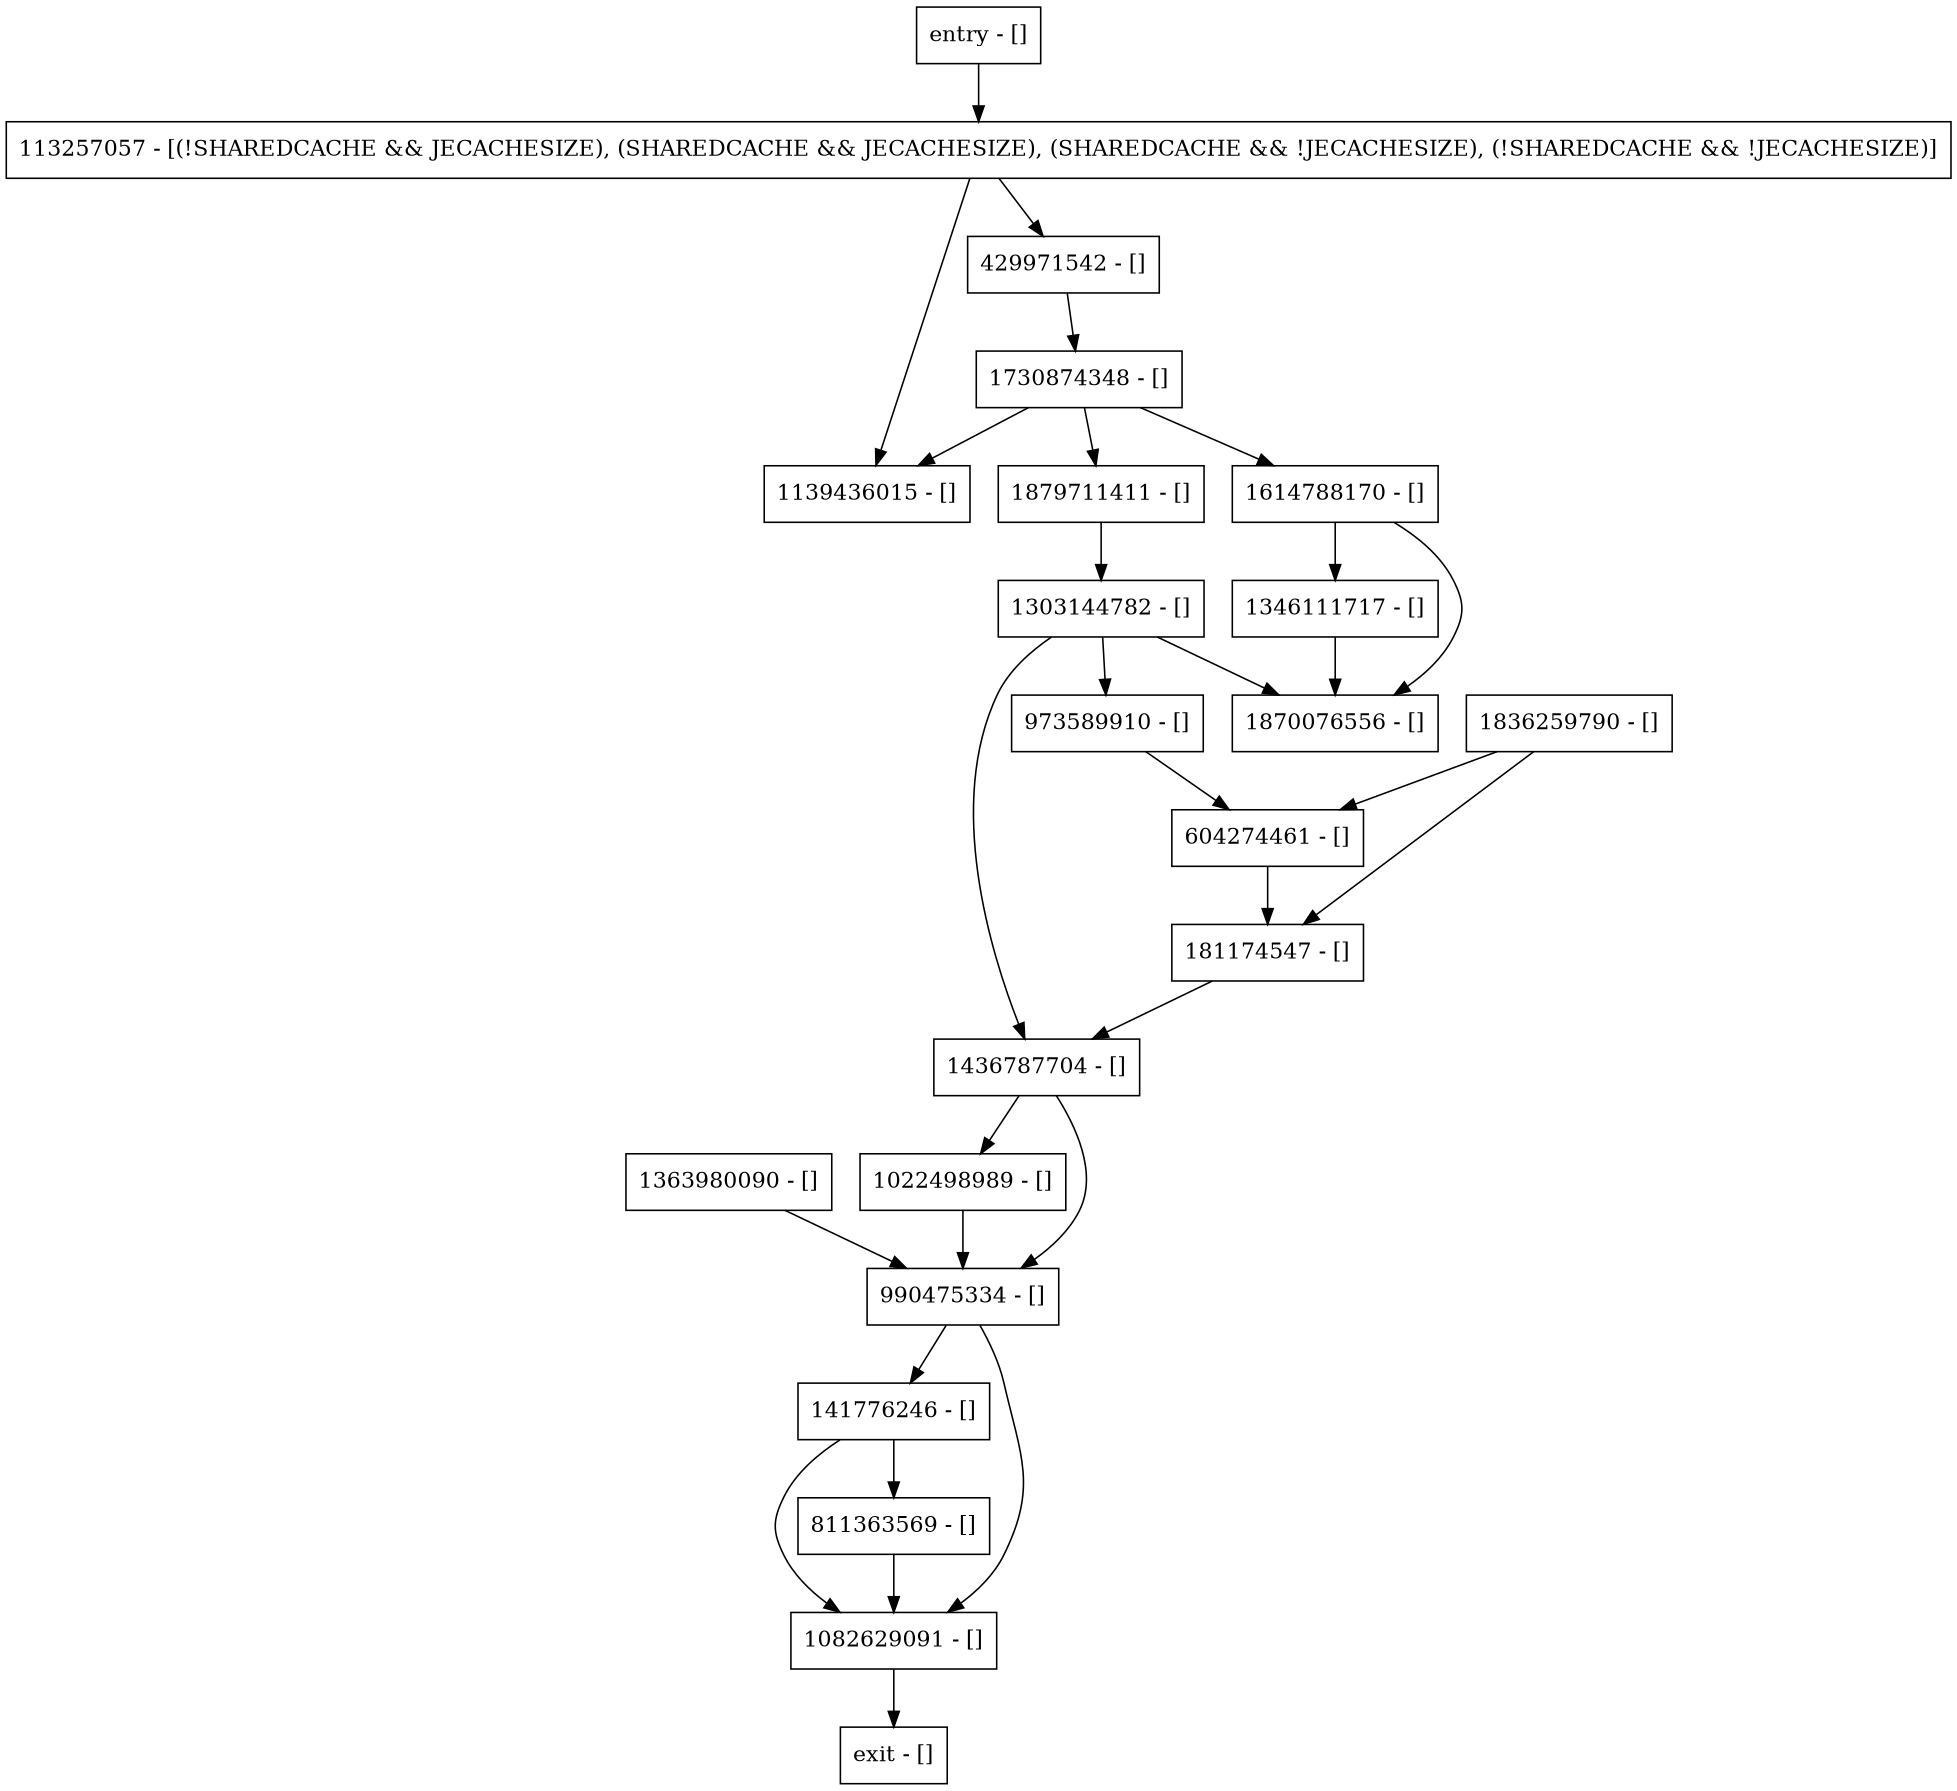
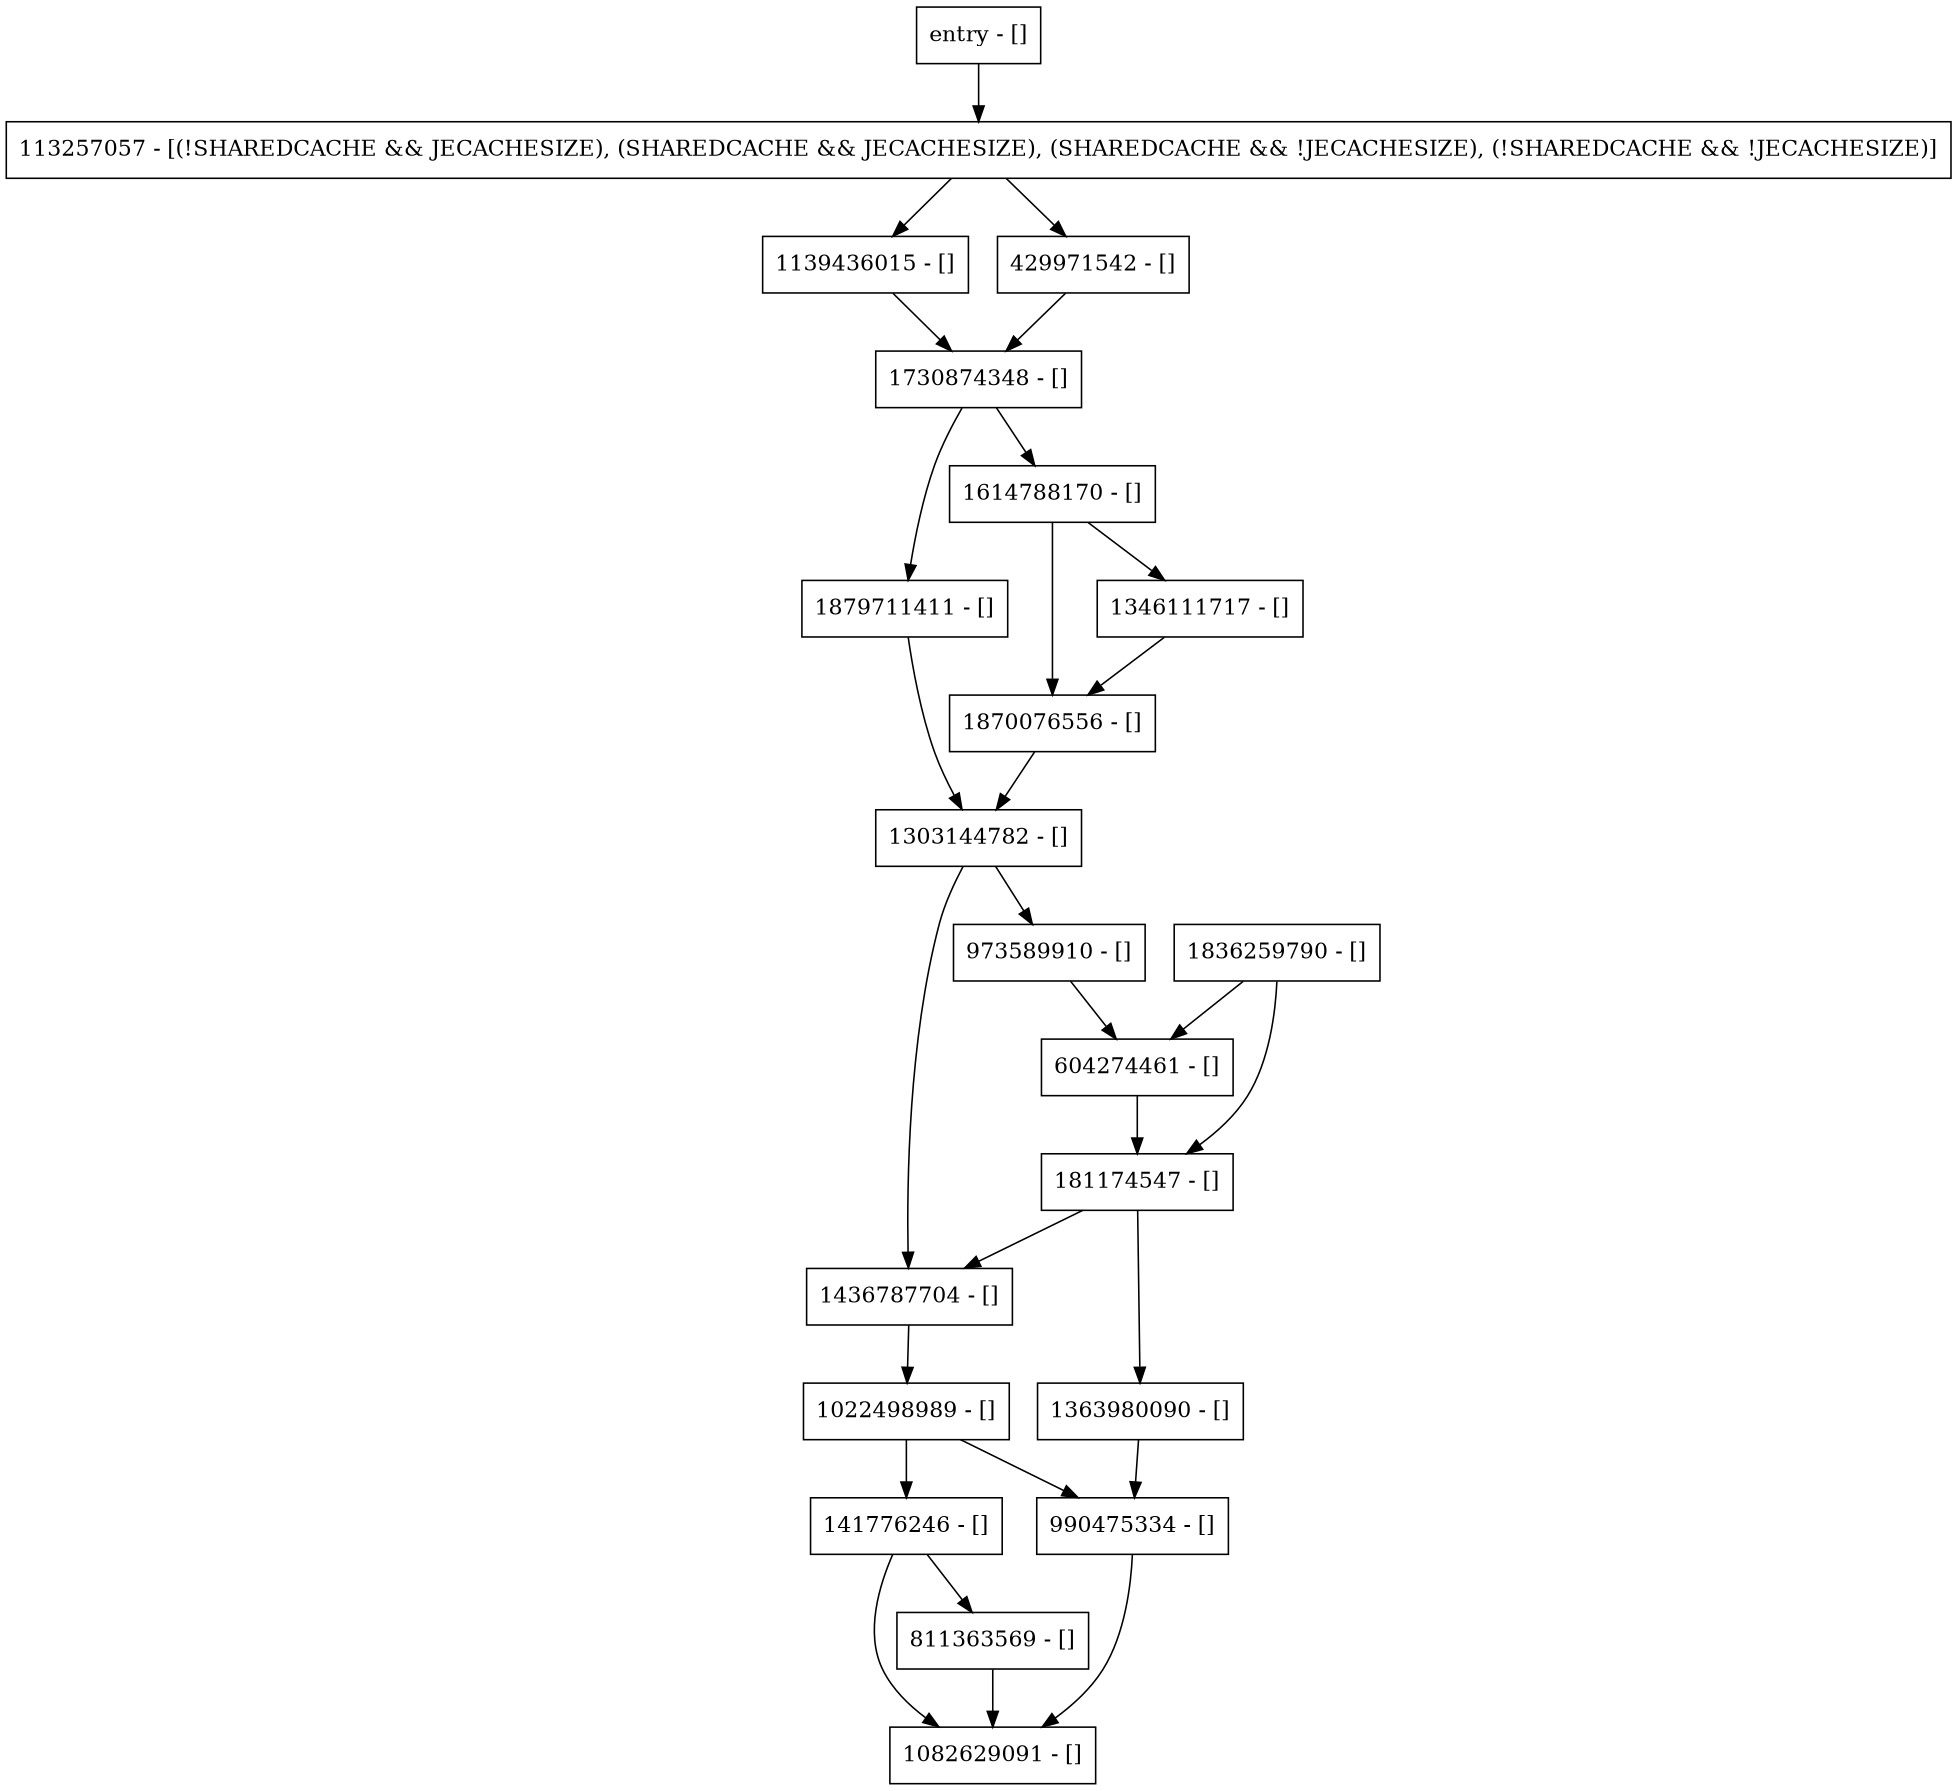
edge "1730874348 - []" -> "1139436015 - []": reversed
edge "1303144782 - []" -> "1870076556 - []": reversed
edge "1436787704 - []" -> "990475334 - []": removed
edge "181174547 - []" -> "1363980090 - []": added
edge "990475334 - []" -> "141776246 - []": now "1022498989 - []" -> "141776246 - []"
node "exit - []": removed
